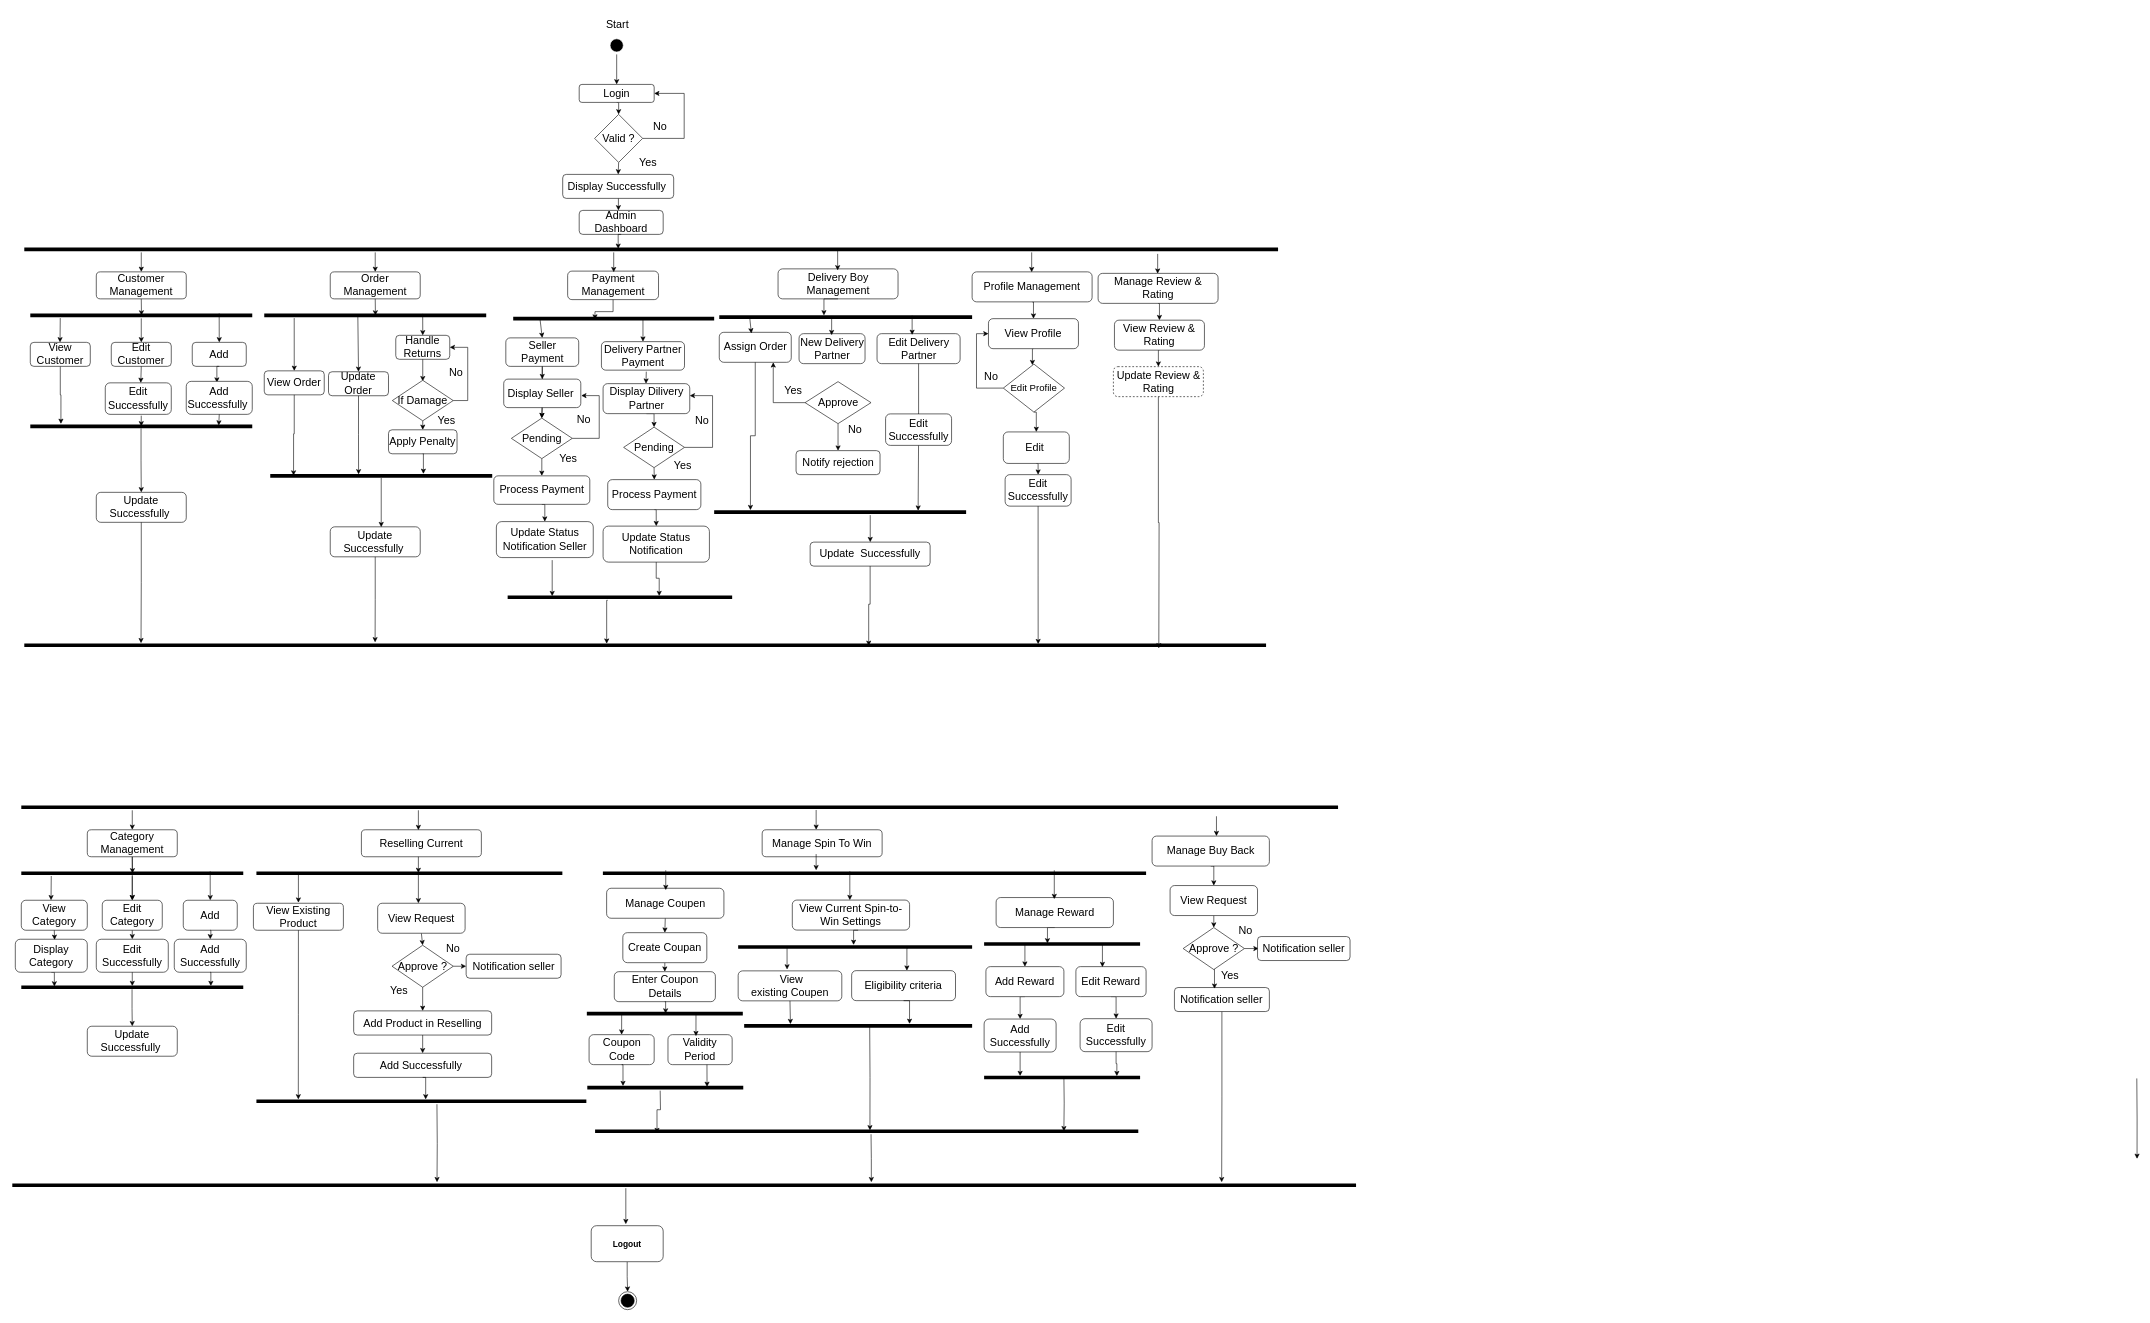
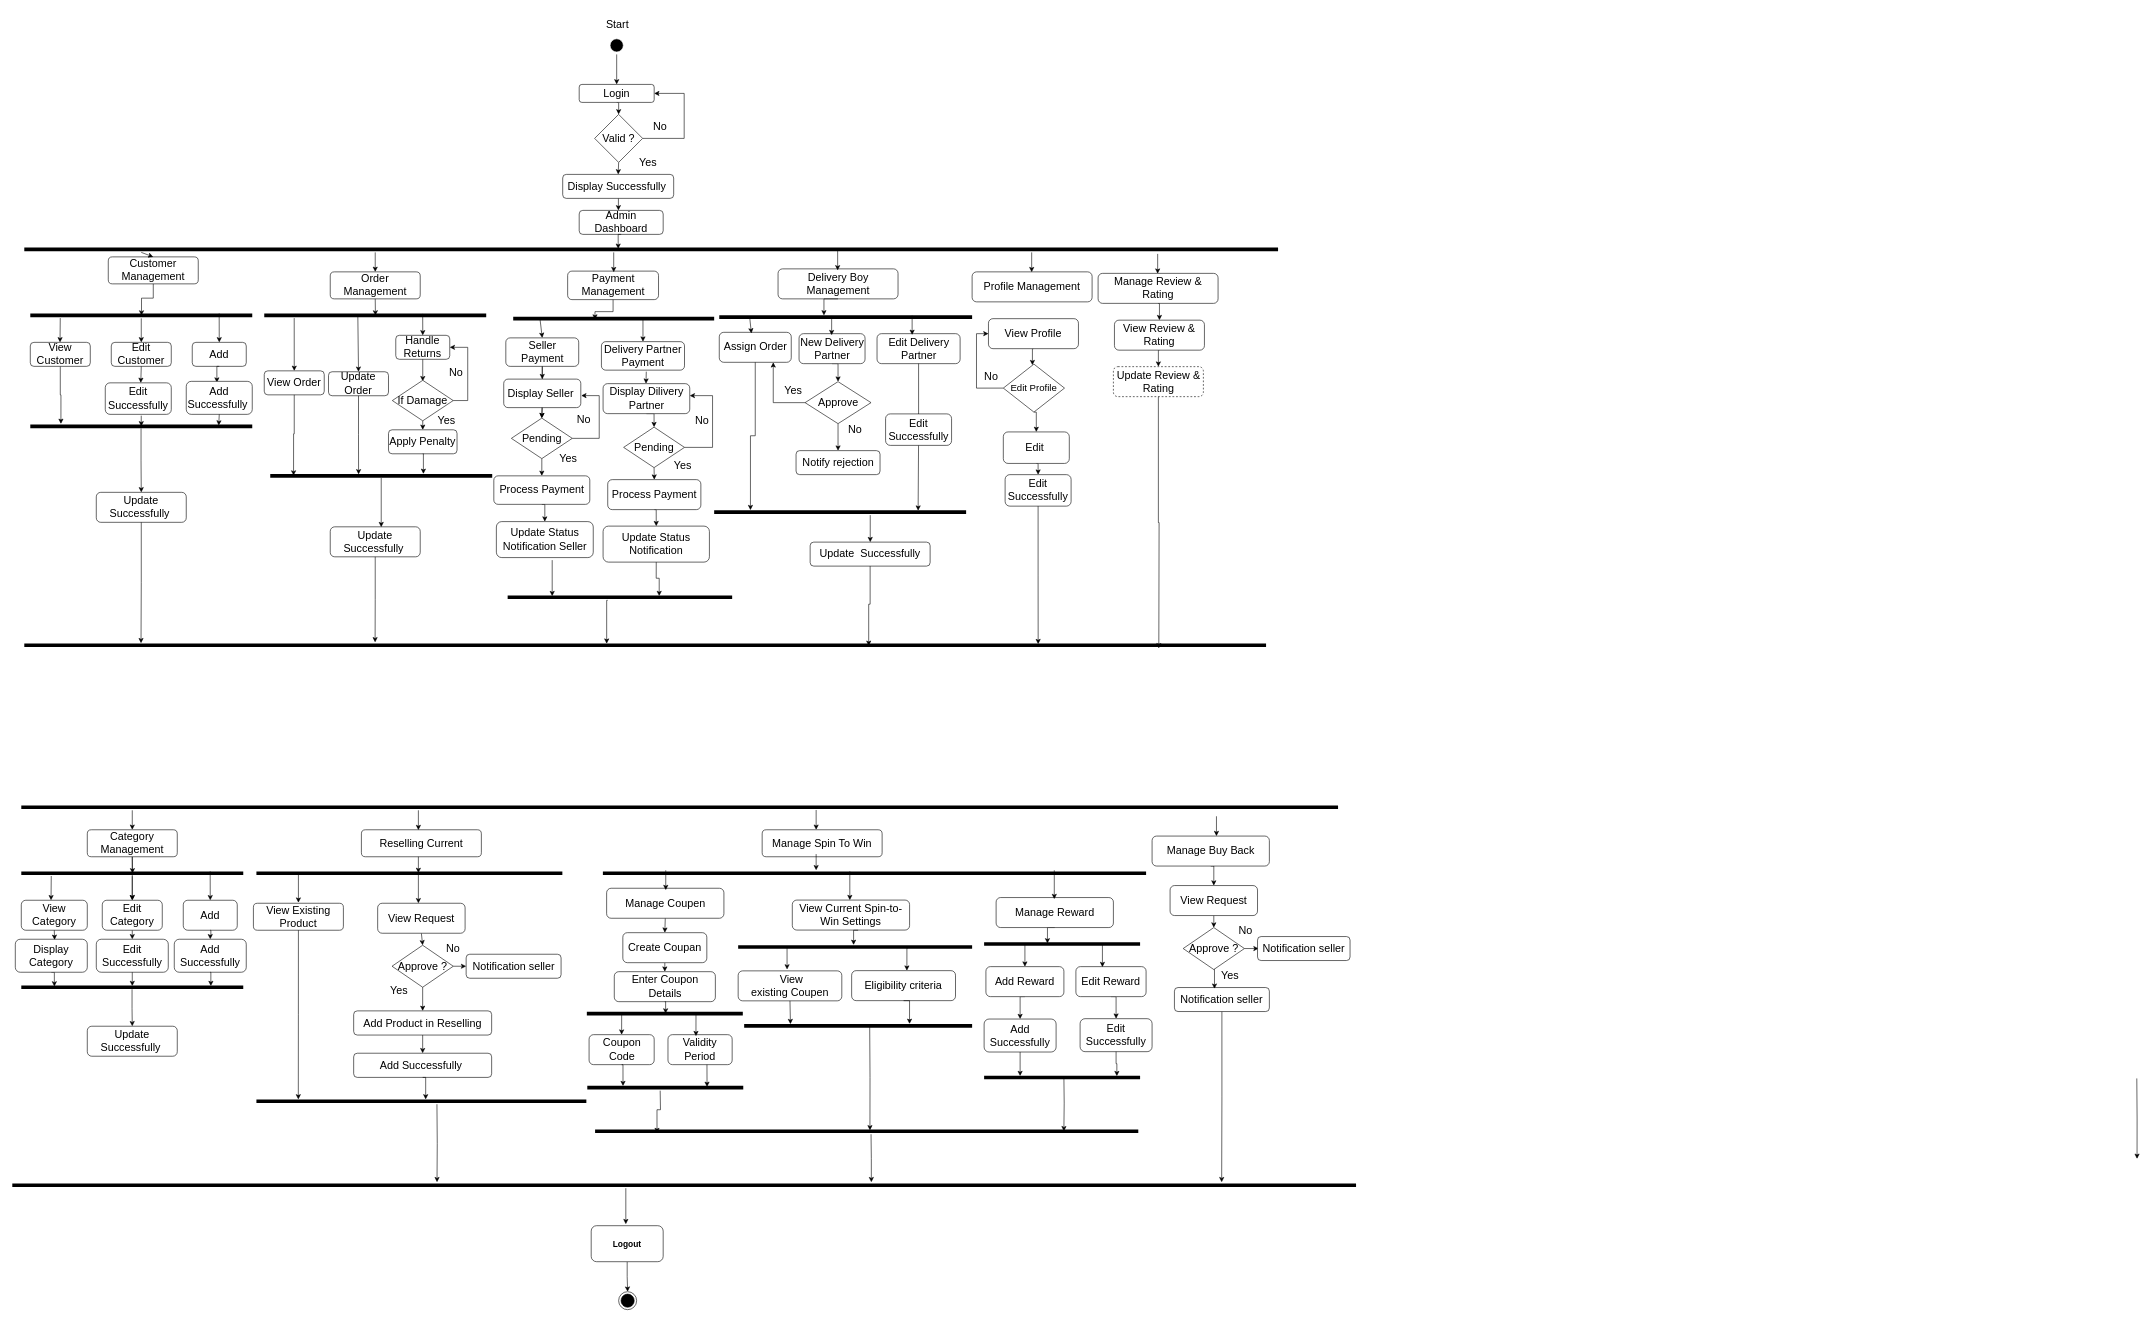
node "Customer Management": moved (141, 285) -> (153, 270)
edge "Profile Management" -> "View Profile": removed
edge "New Delivery Partner" -> "Approve": added
